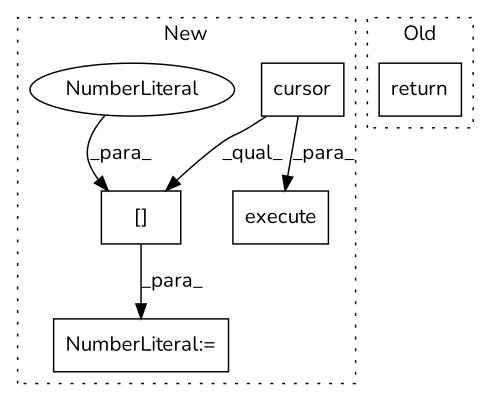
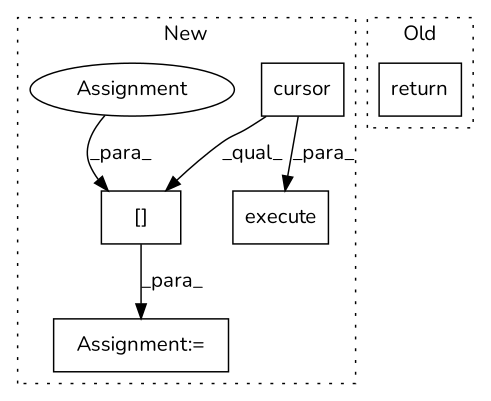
node "NumberLiteral": label "NumberLiteral" -> "Assignment"
node "NumberLiteral:=": label "NumberLiteral:=" -> "Assignment:="
